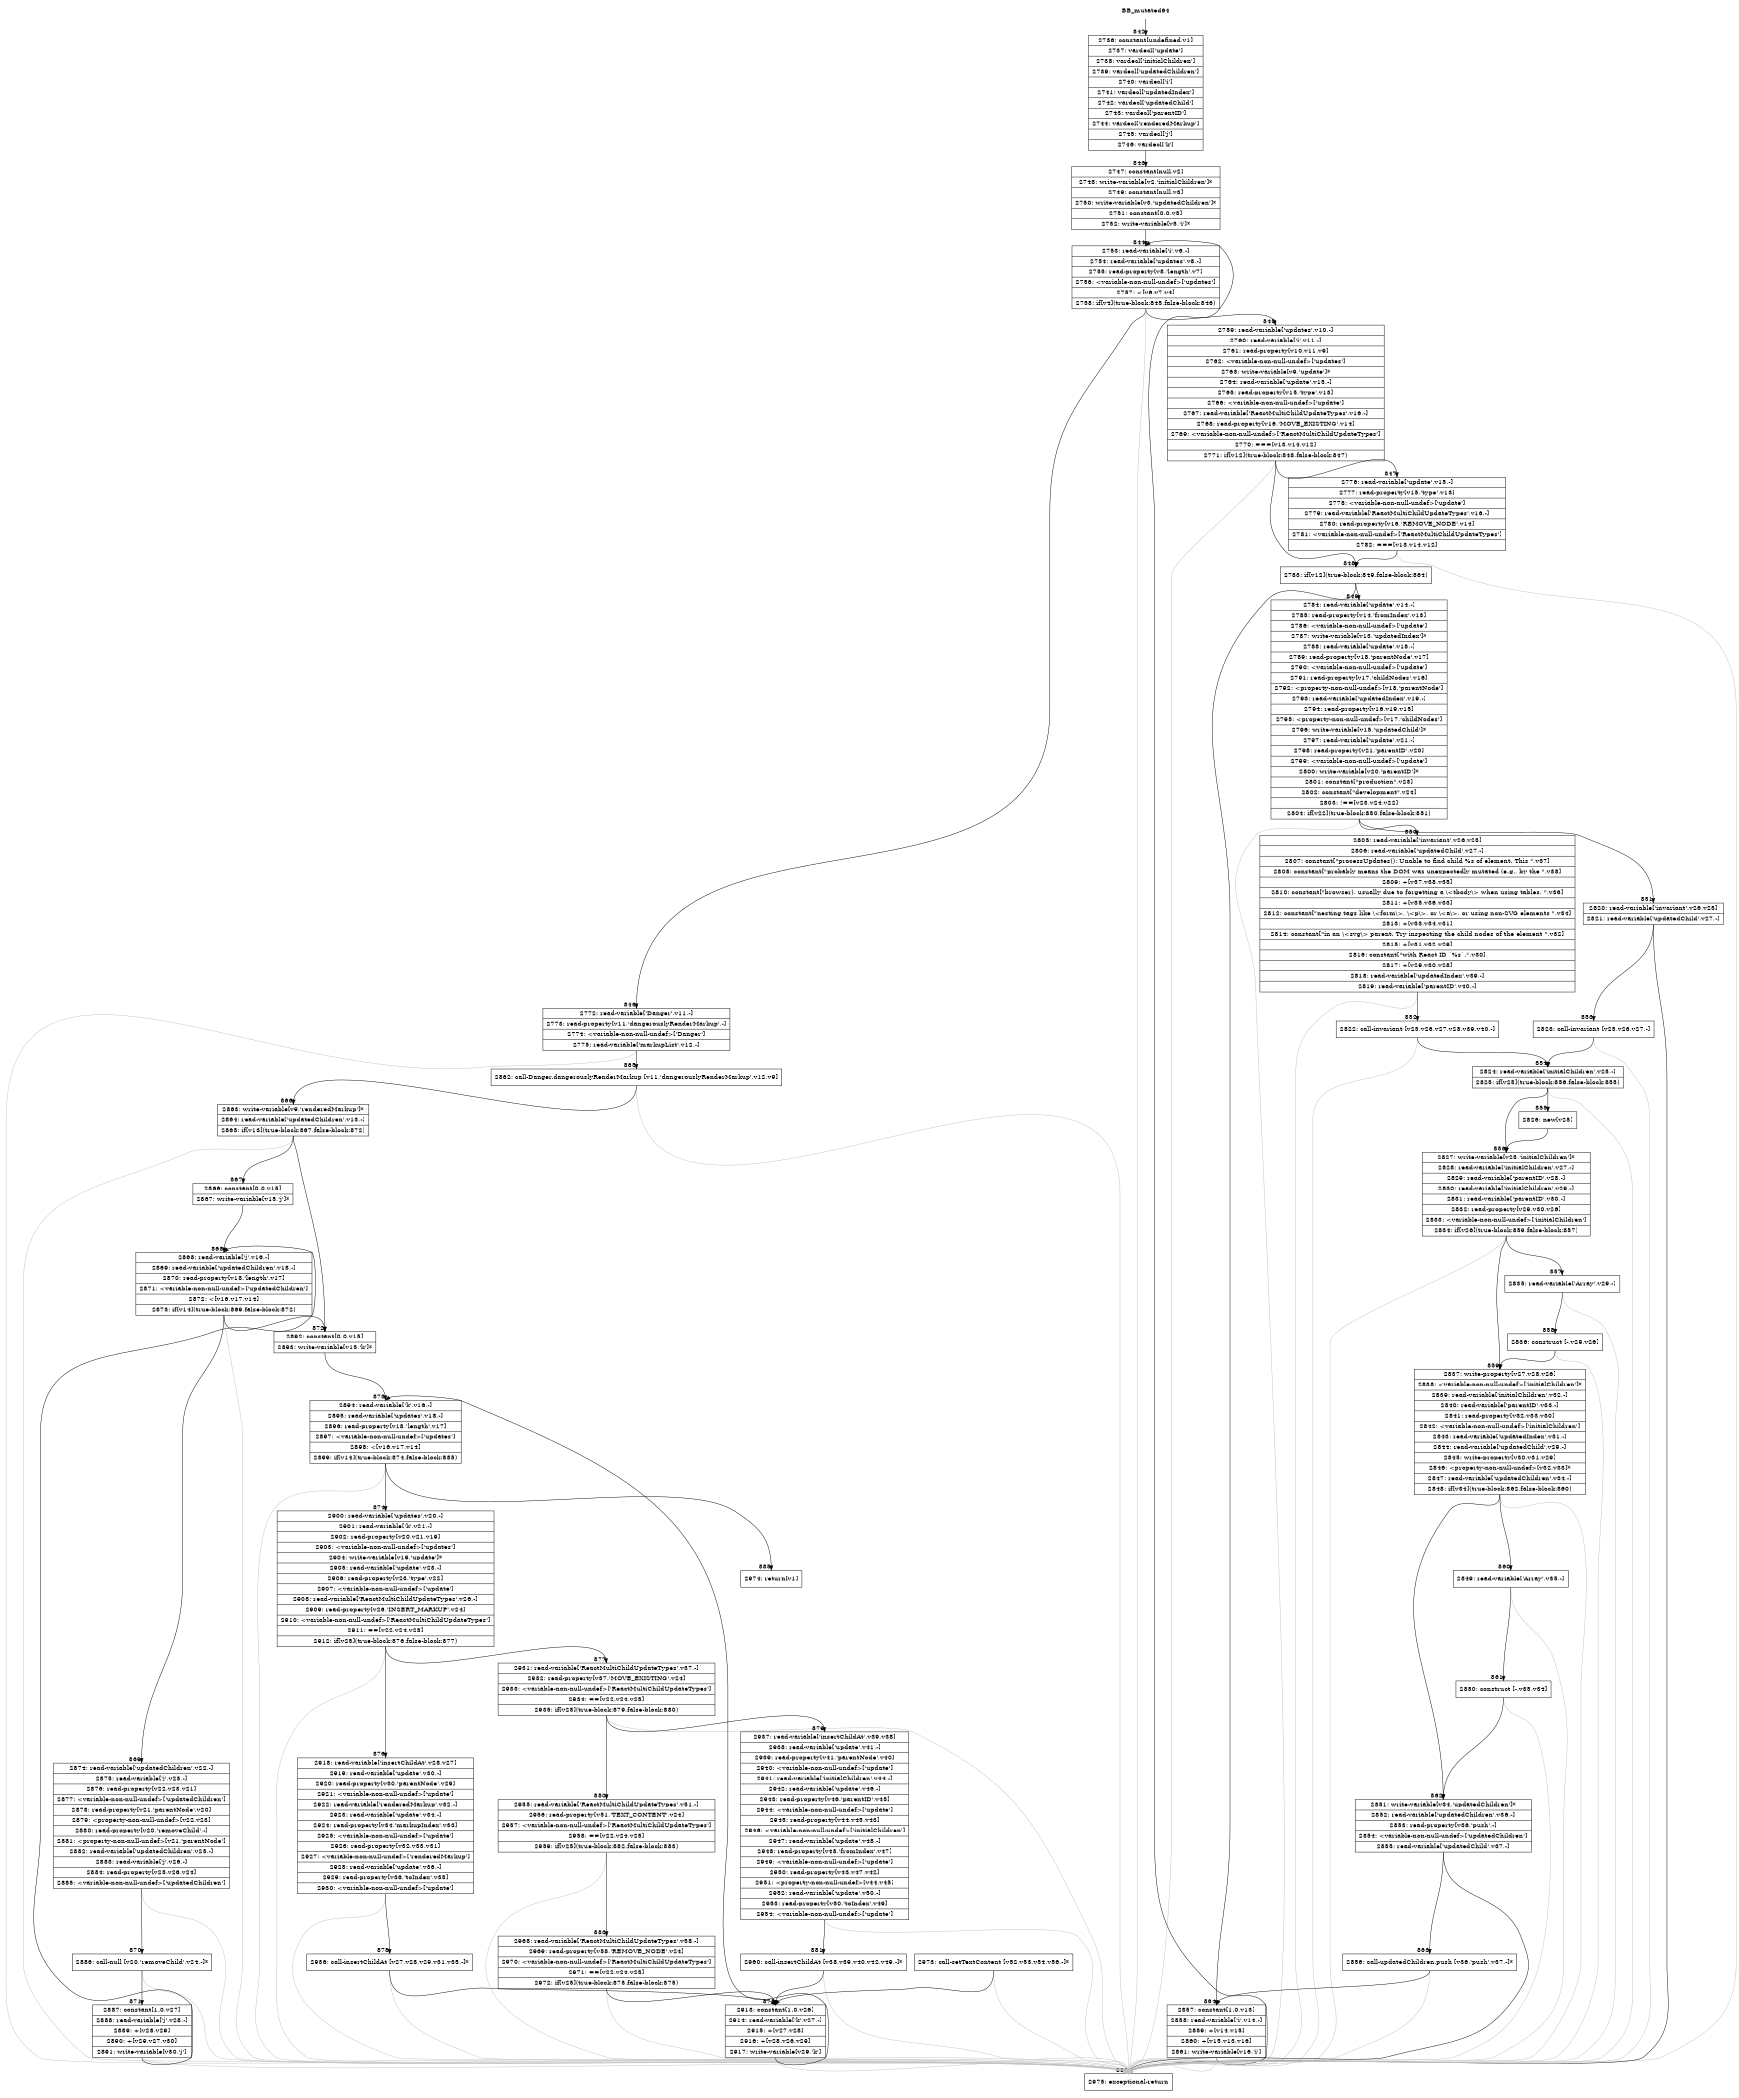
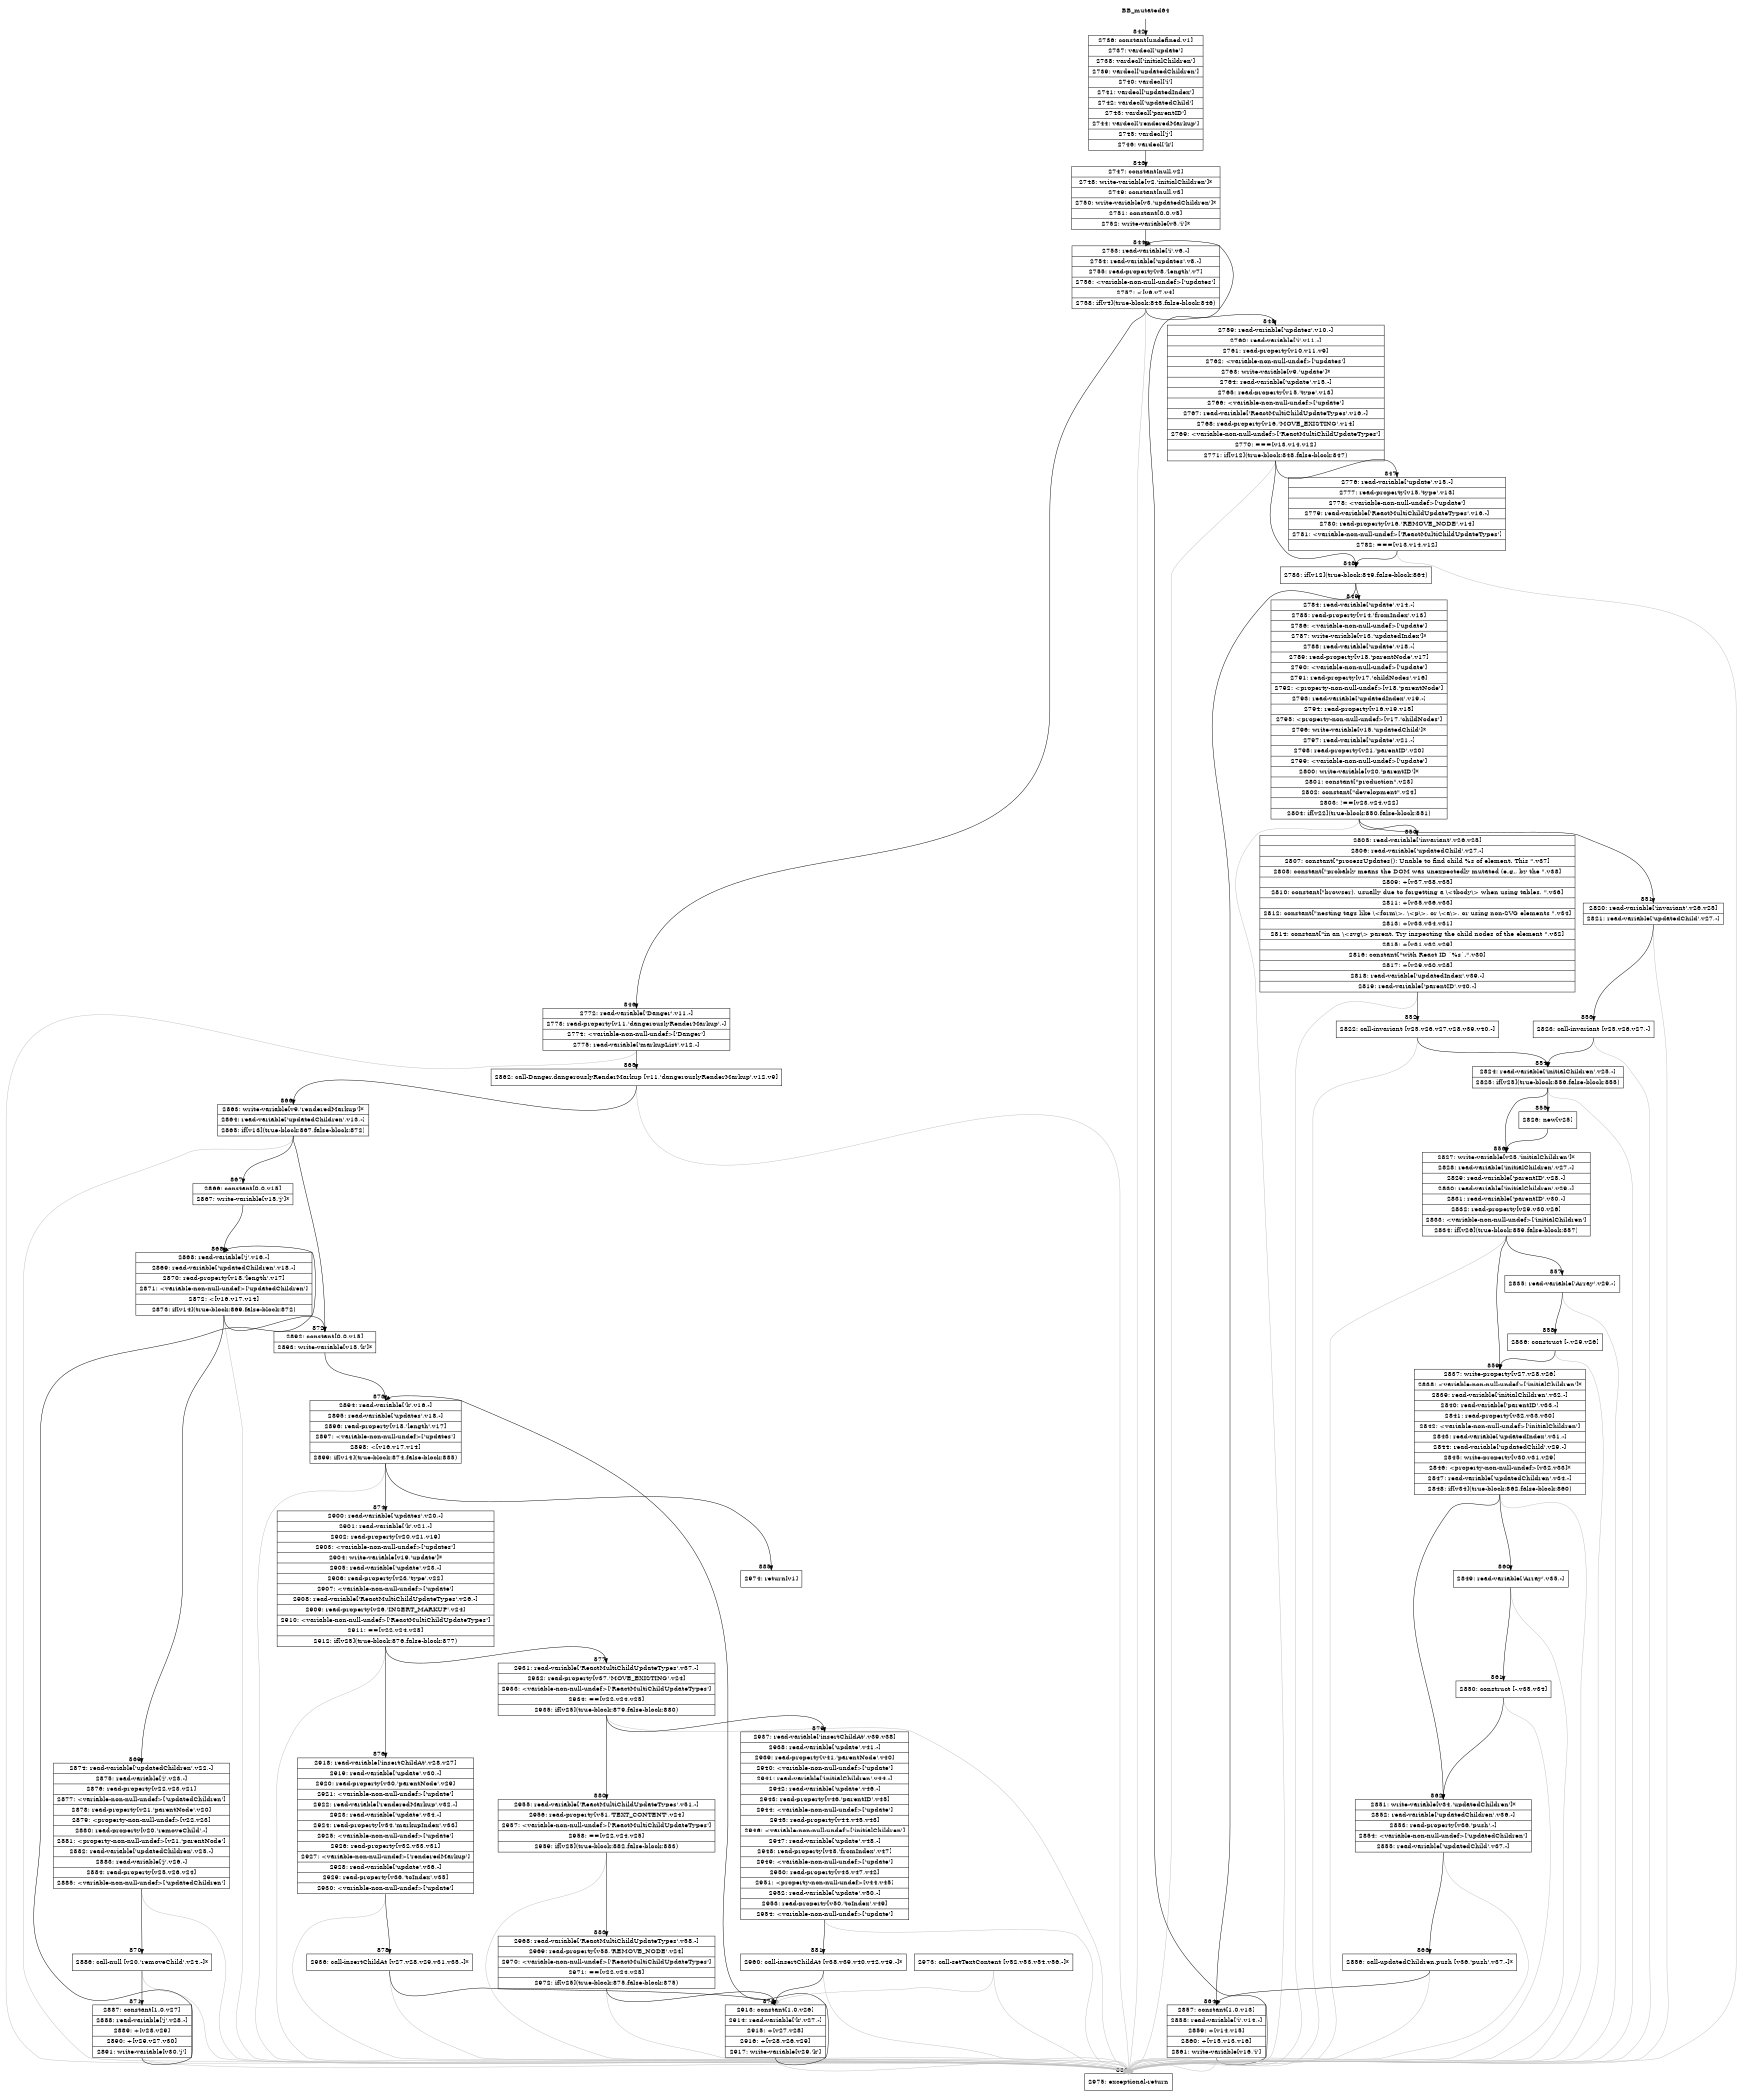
edge "2820: read-variable['invariant',v26,v25]" -> "2975: exceptional-return": color black -> gray
edge "2973: call-setTextContent [v52,v53,v54,v56,-]*" -> "2913: constant[1.0,v26]": color black -> gray
edge "2851: write-variable[v34,'updatedChildren']*" -> "2975: exceptional-return": color black -> gray
